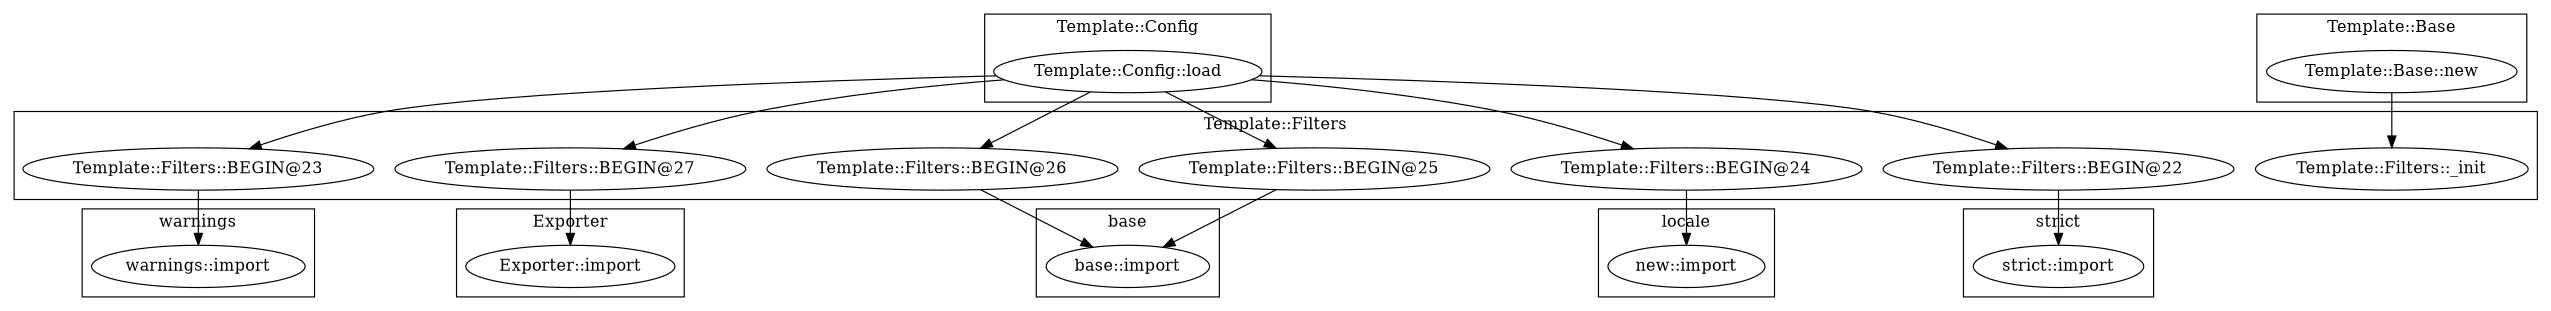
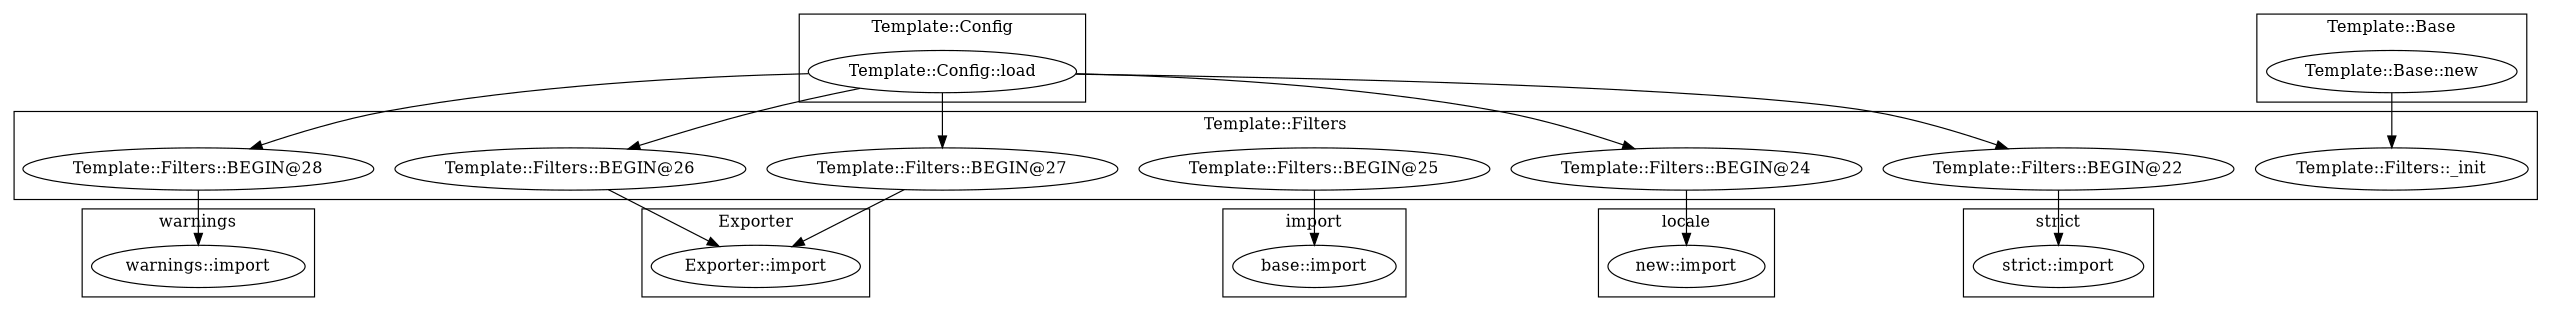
edge "Template::Config::load" -> "Template::Filters::BEGIN@25": removed
node "Template::Filters::BEGIN@23": label "Template::Filters::BEGIN@23" -> "Template::Filters::BEGIN@28"
edge "Template::Filters::BEGIN@26" -> "base::import": now "Template::Filters::BEGIN@26" -> "Exporter::import"
cluster "base": label "base" -> "import"
